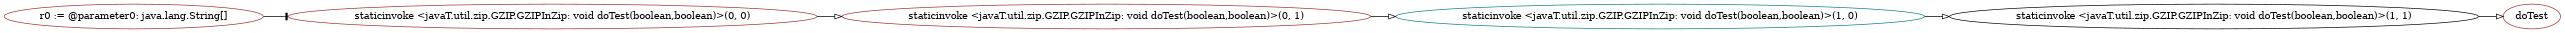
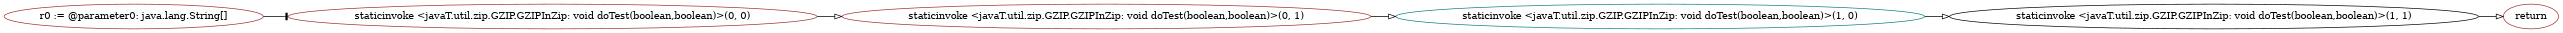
node "doTest": label "doTest" -> "return"
